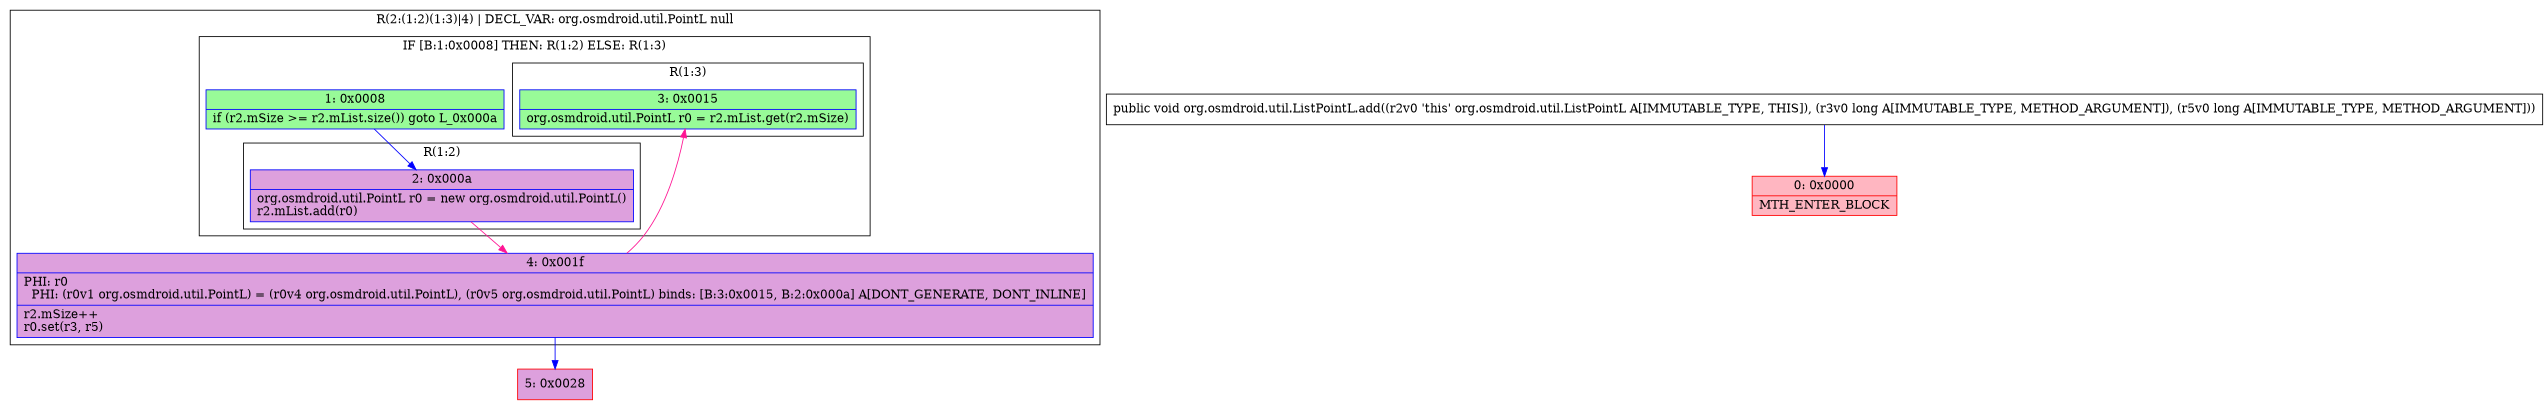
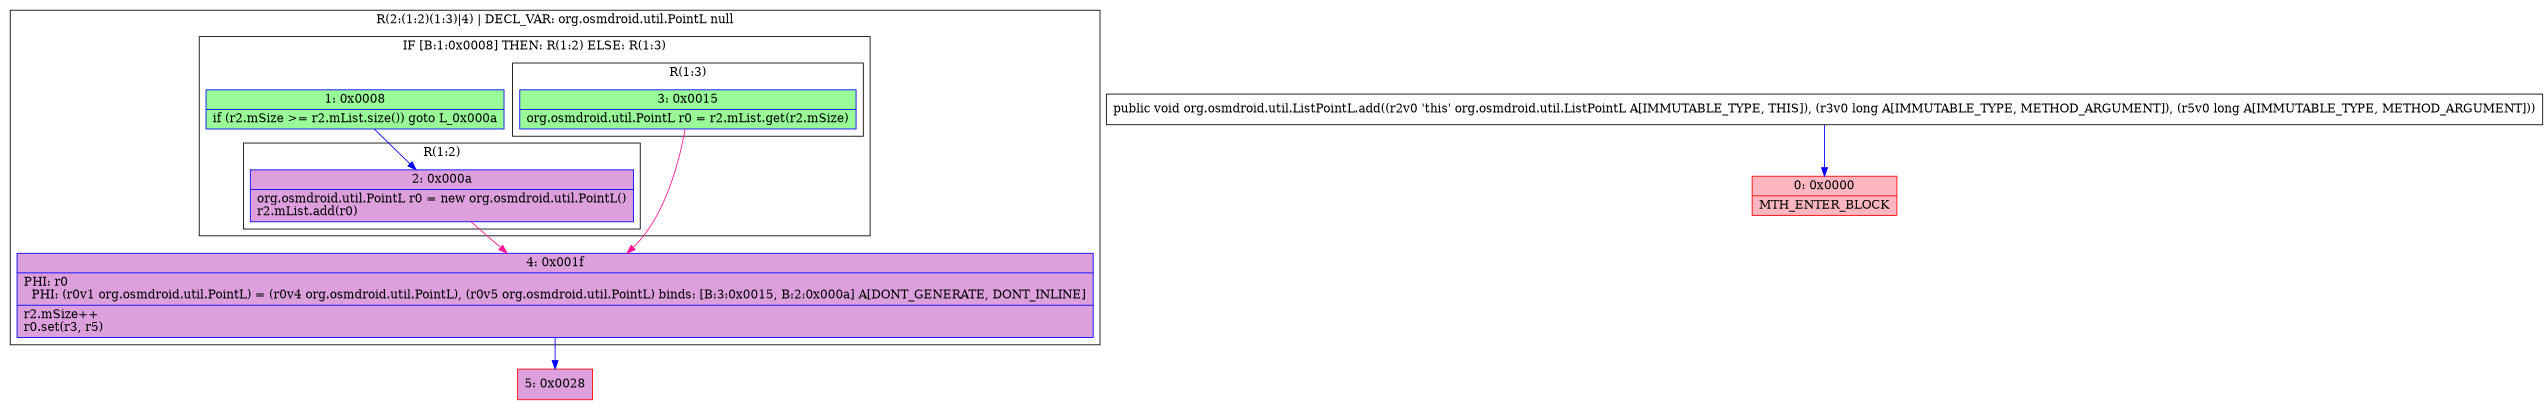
edge "4: 0x001f" -> "3: 0x0015": reversed
